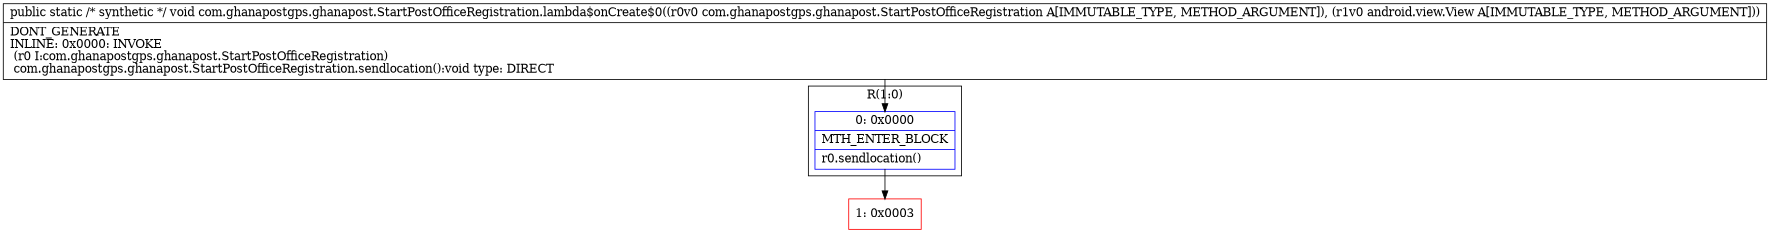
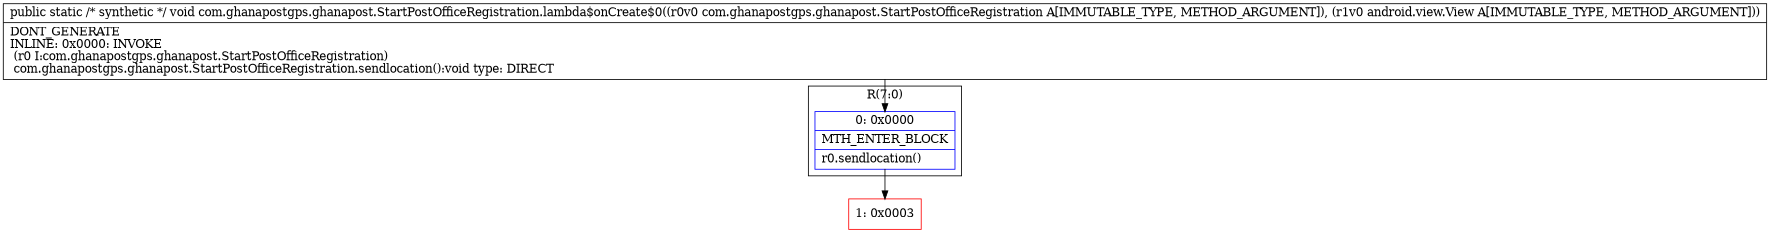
cluster "R(1:0)": label "R(1:0)" -> "R(7:0)"
